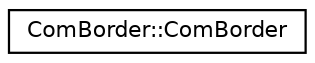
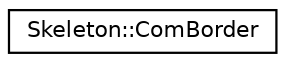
node "ComBorder::ComBorder": label "ComBorder::ComBorder" -> "Skeleton::ComBorder"
